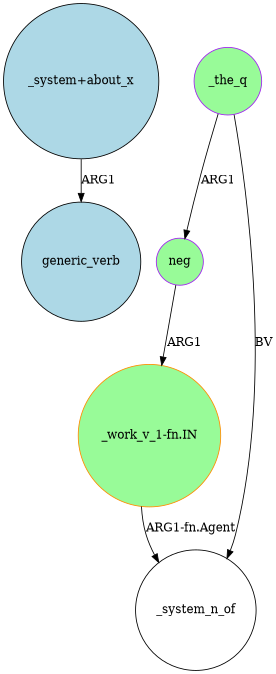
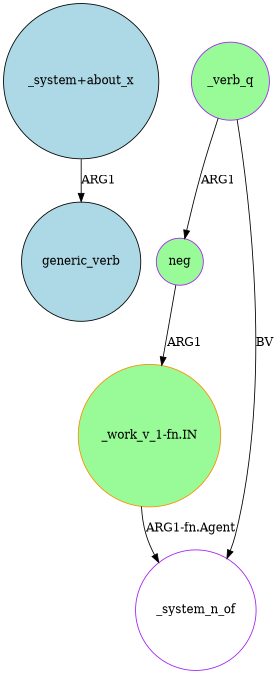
node "_the_q": label "_the_q" -> "_verb_q"
node "_system_n_of": color black -> purple
